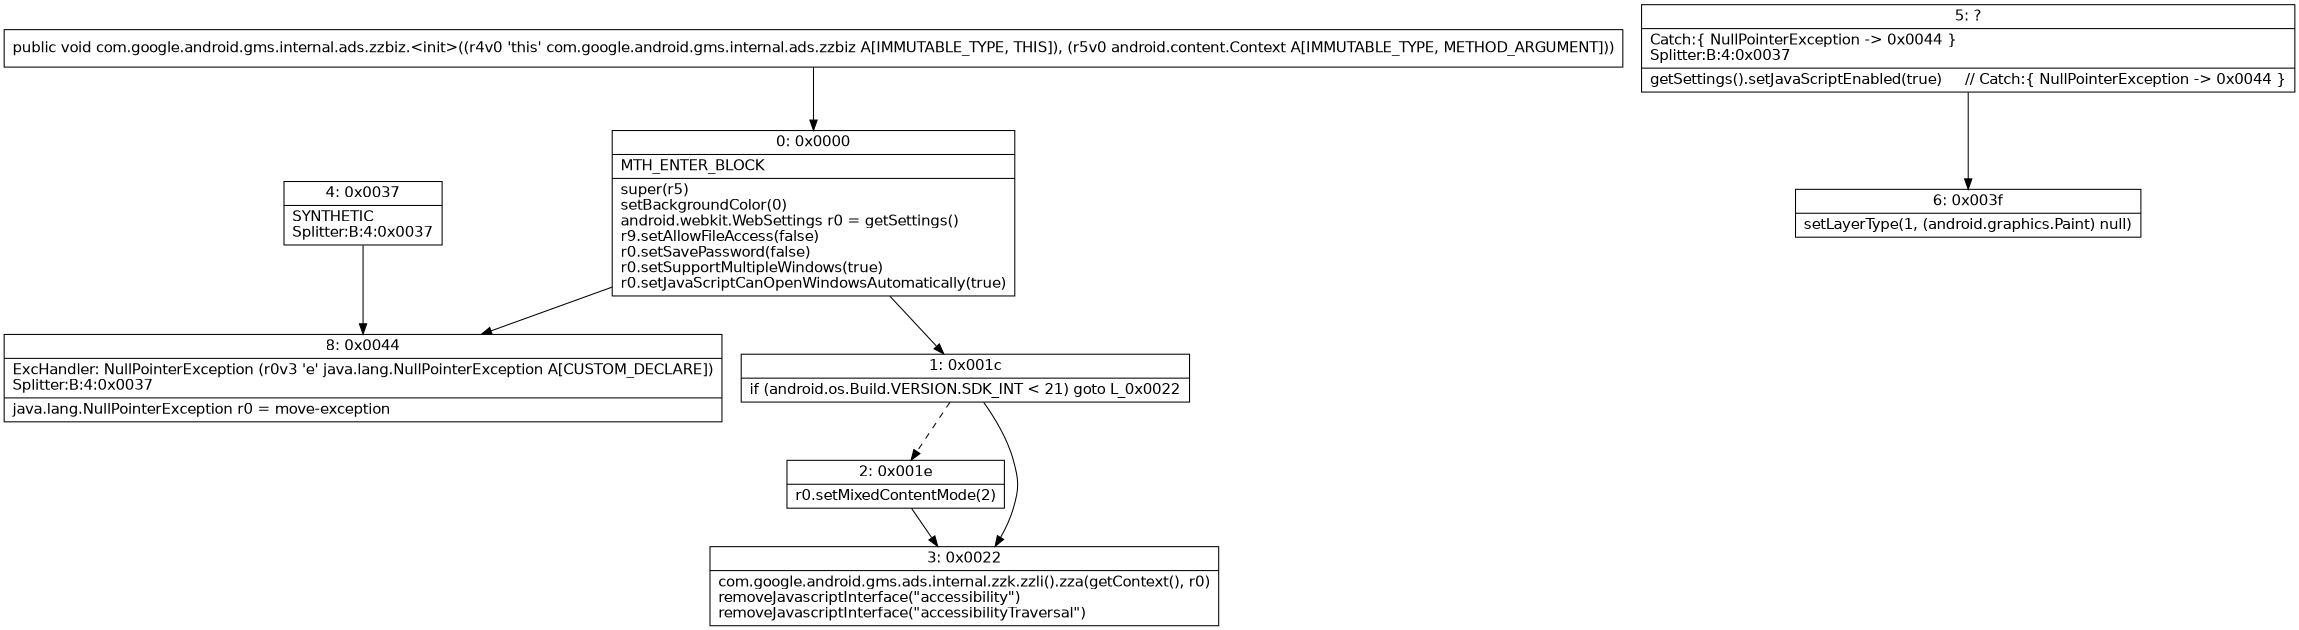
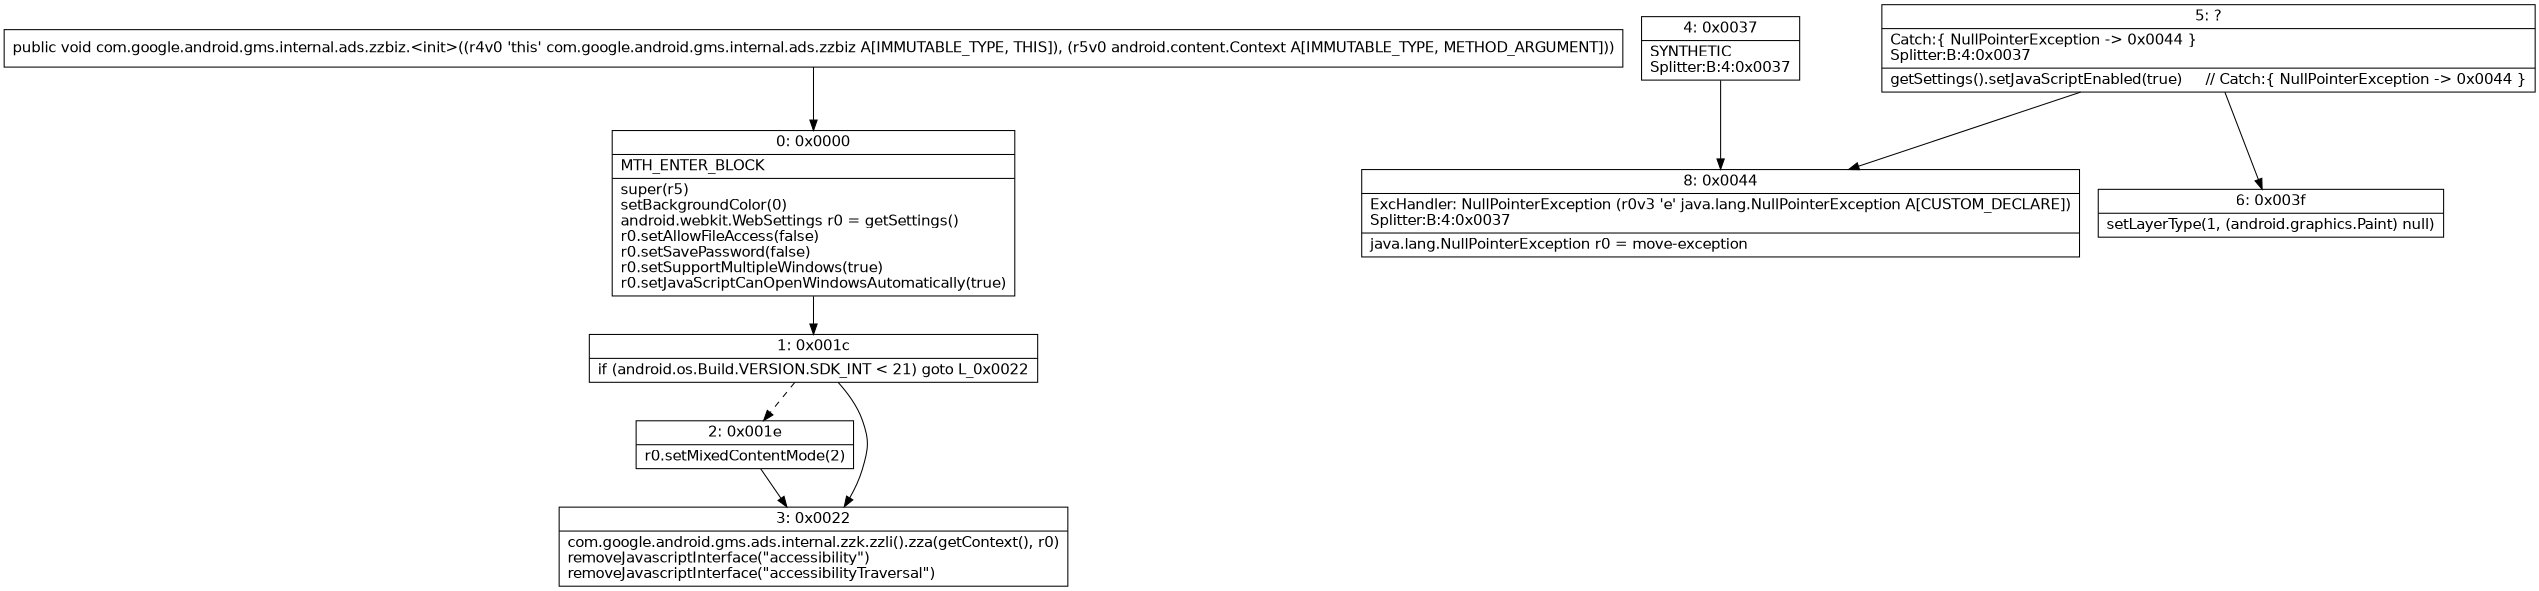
node "0: 0x0000": text "r9.setAllowFileAccess(false)" -> "r0.setAllowFileAccess(false)"
edge "0: 0x0000" -> "8: 0x0044": now "5: ?" -> "8: 0x0044"
